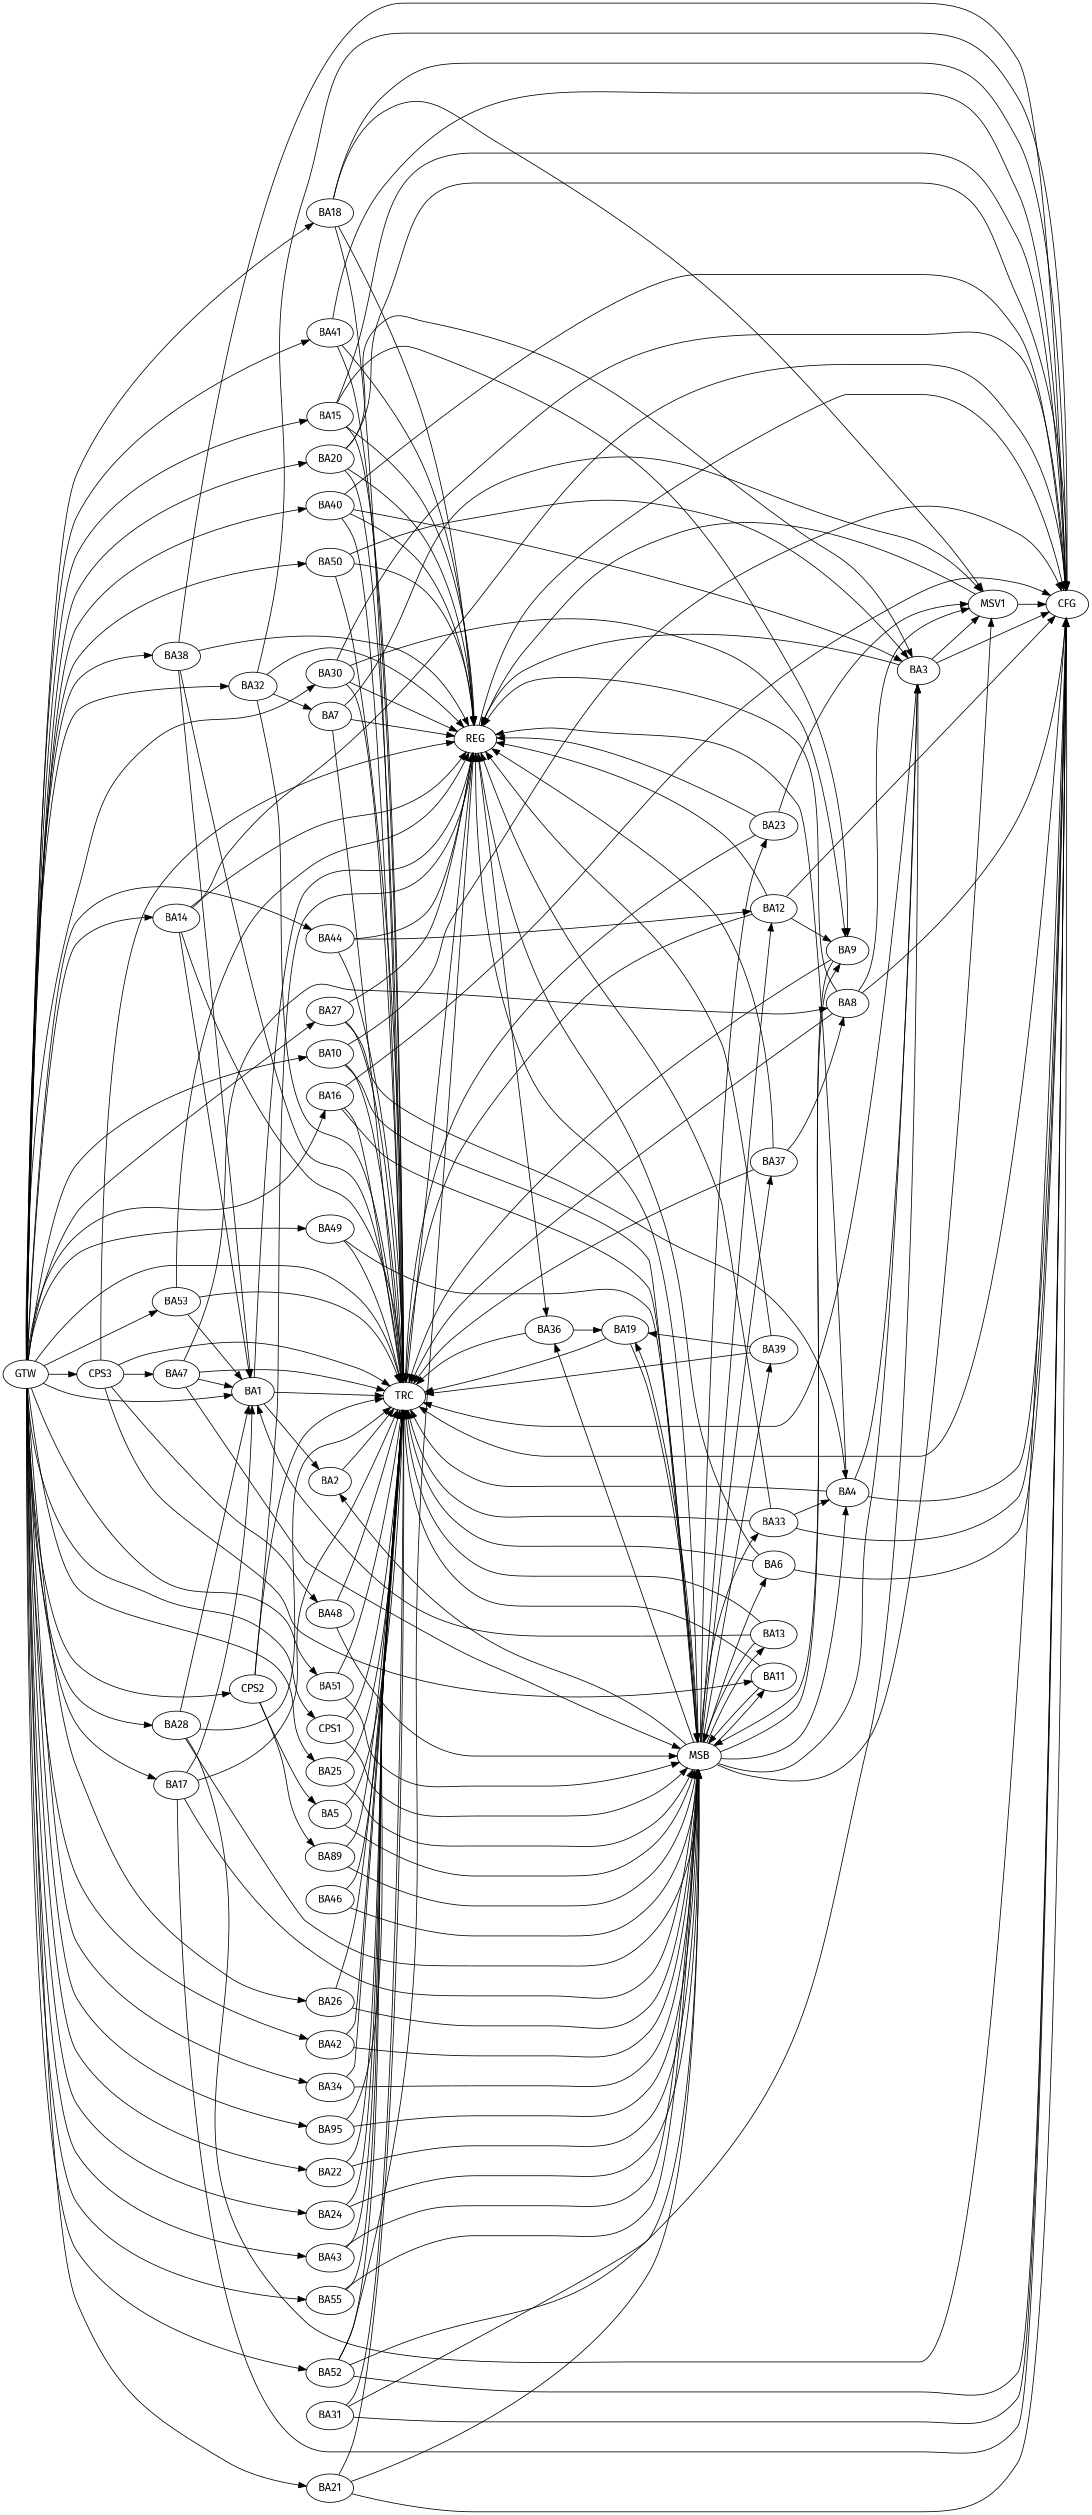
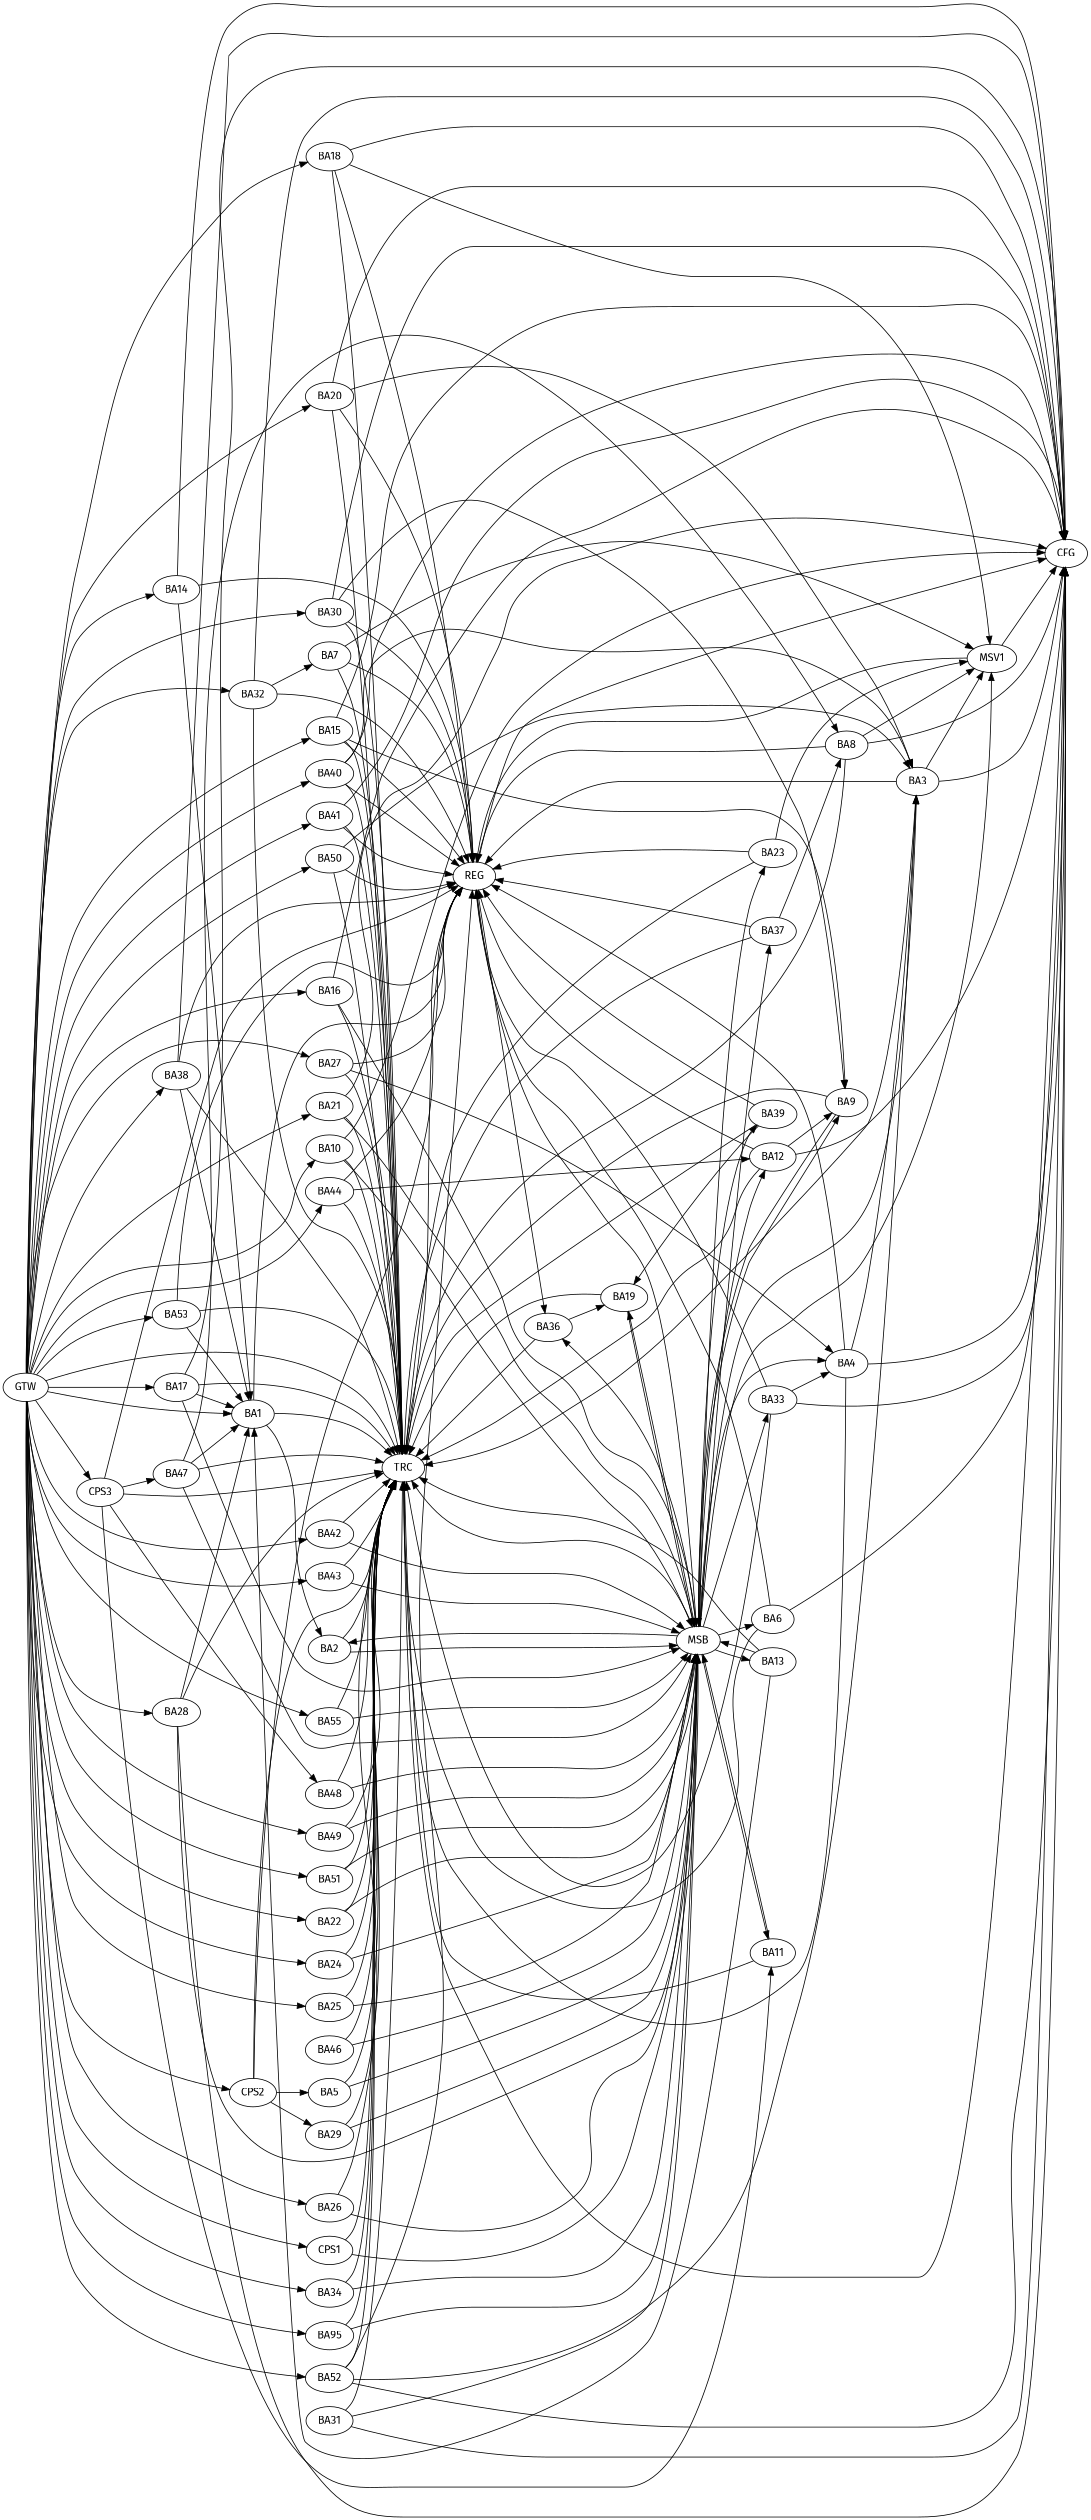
edge "BA14" -> "TRC": now "MSB" -> "TRC"
edge "BA2" -> "MSB": added
node "BA89": label "BA89" -> "BA29"
